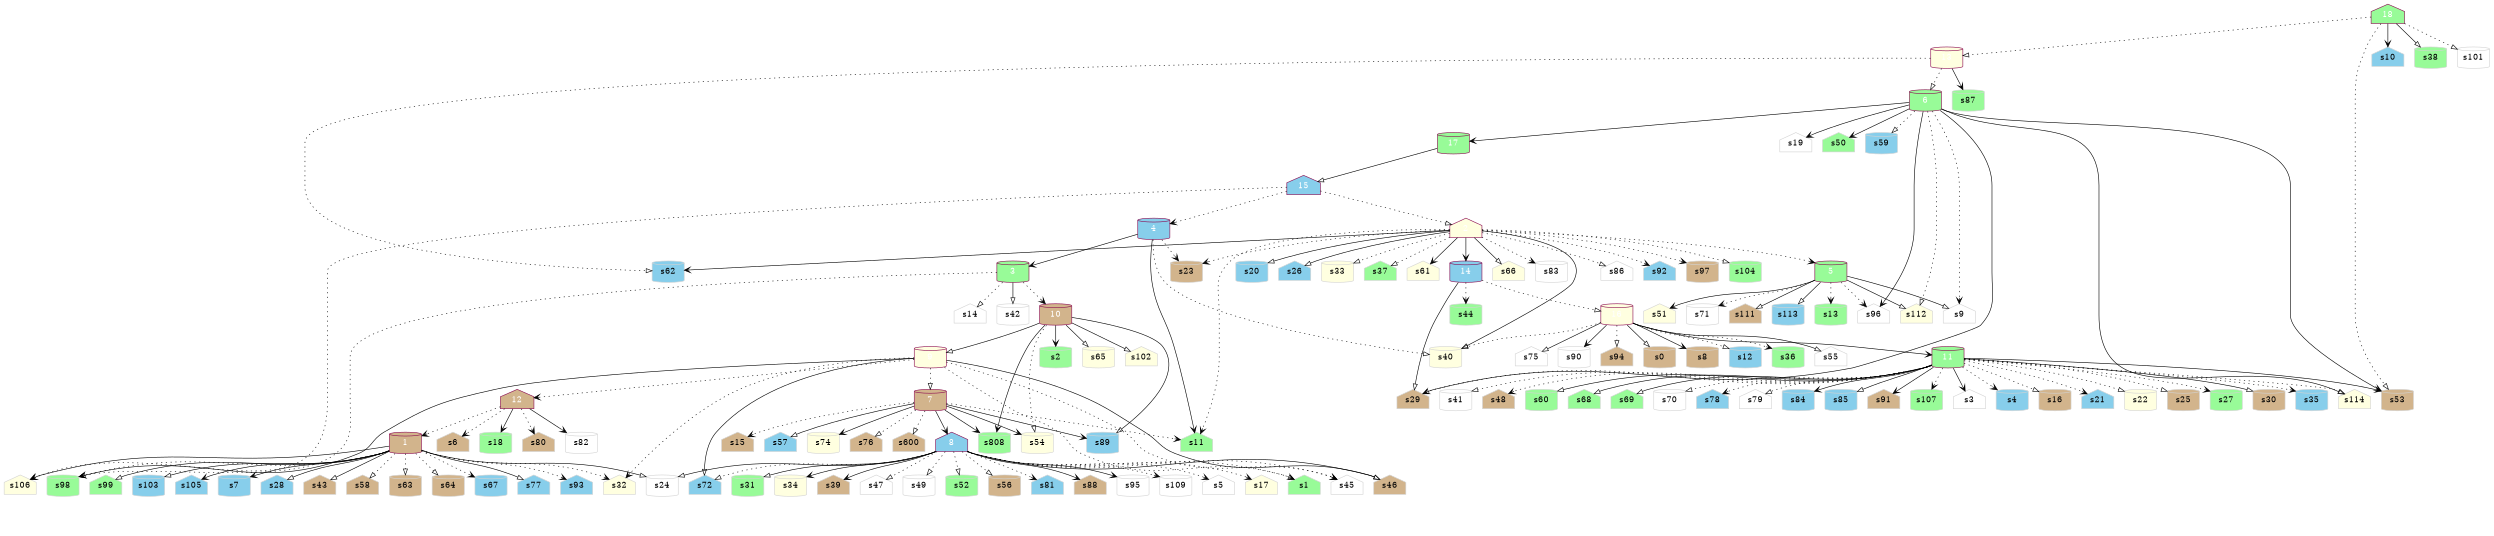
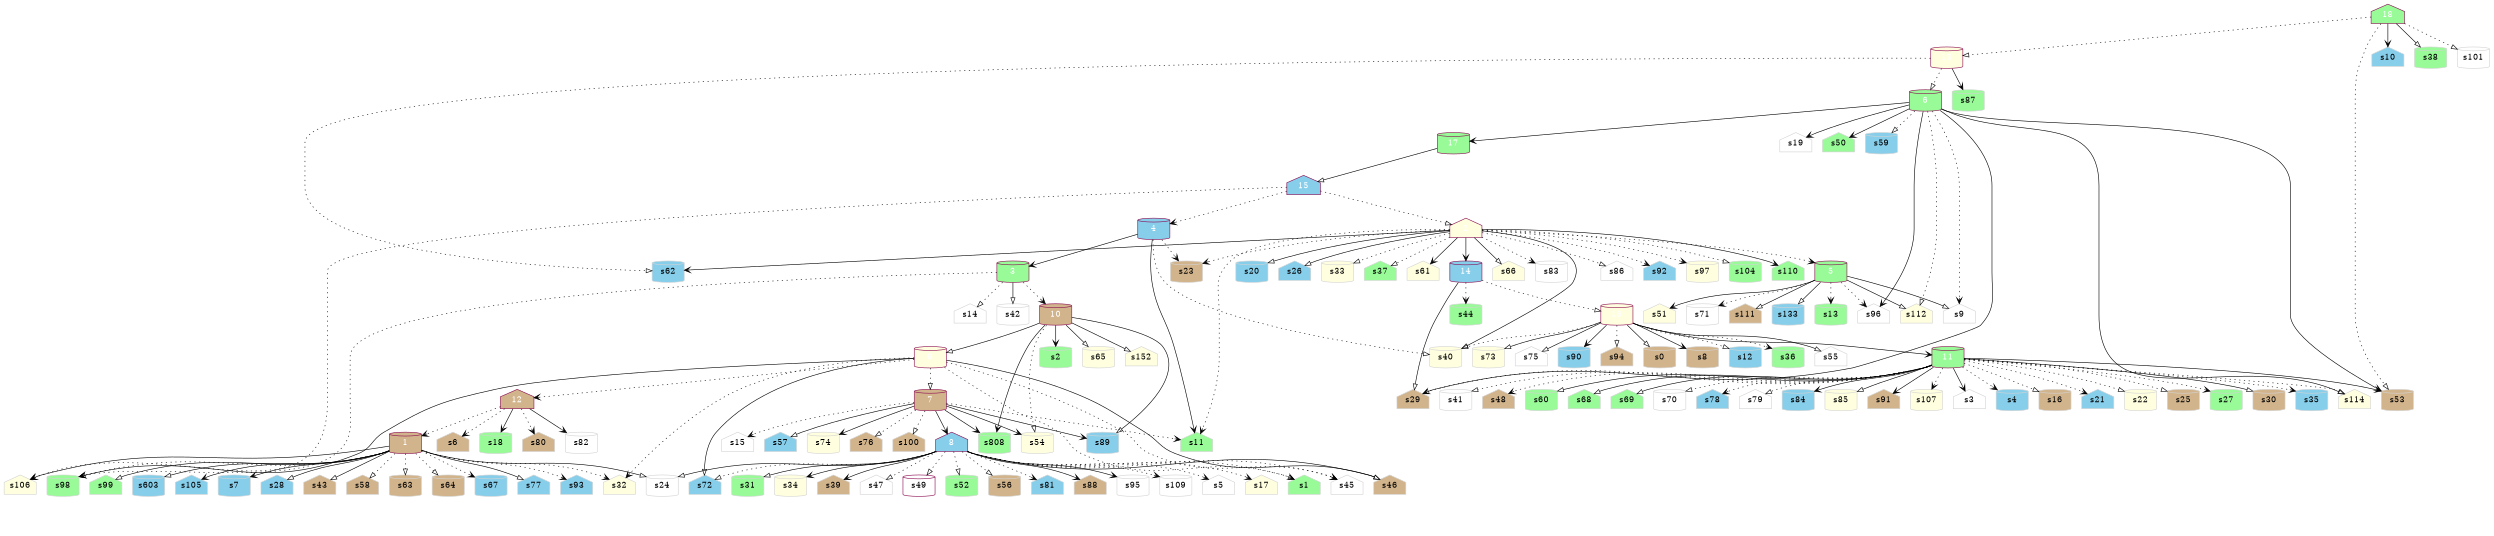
node "s97": fillcolor tan -> lightyellow
node "s110": added
node "s113": label "s113" -> "s133"
node "s102": label "s102" -> "s152"
node "s73": added
node "s90": fillcolor white -> skyblue
node "s85": fillcolor skyblue -> lightyellow
node "s107": fillcolor palegreen -> lightyellow
node "s15": fillcolor tan -> white
node "s600": label "s600" -> "s100"
node "s103": label "s103" -> "s603"
node "s49": color lightgrey -> deeppink4
